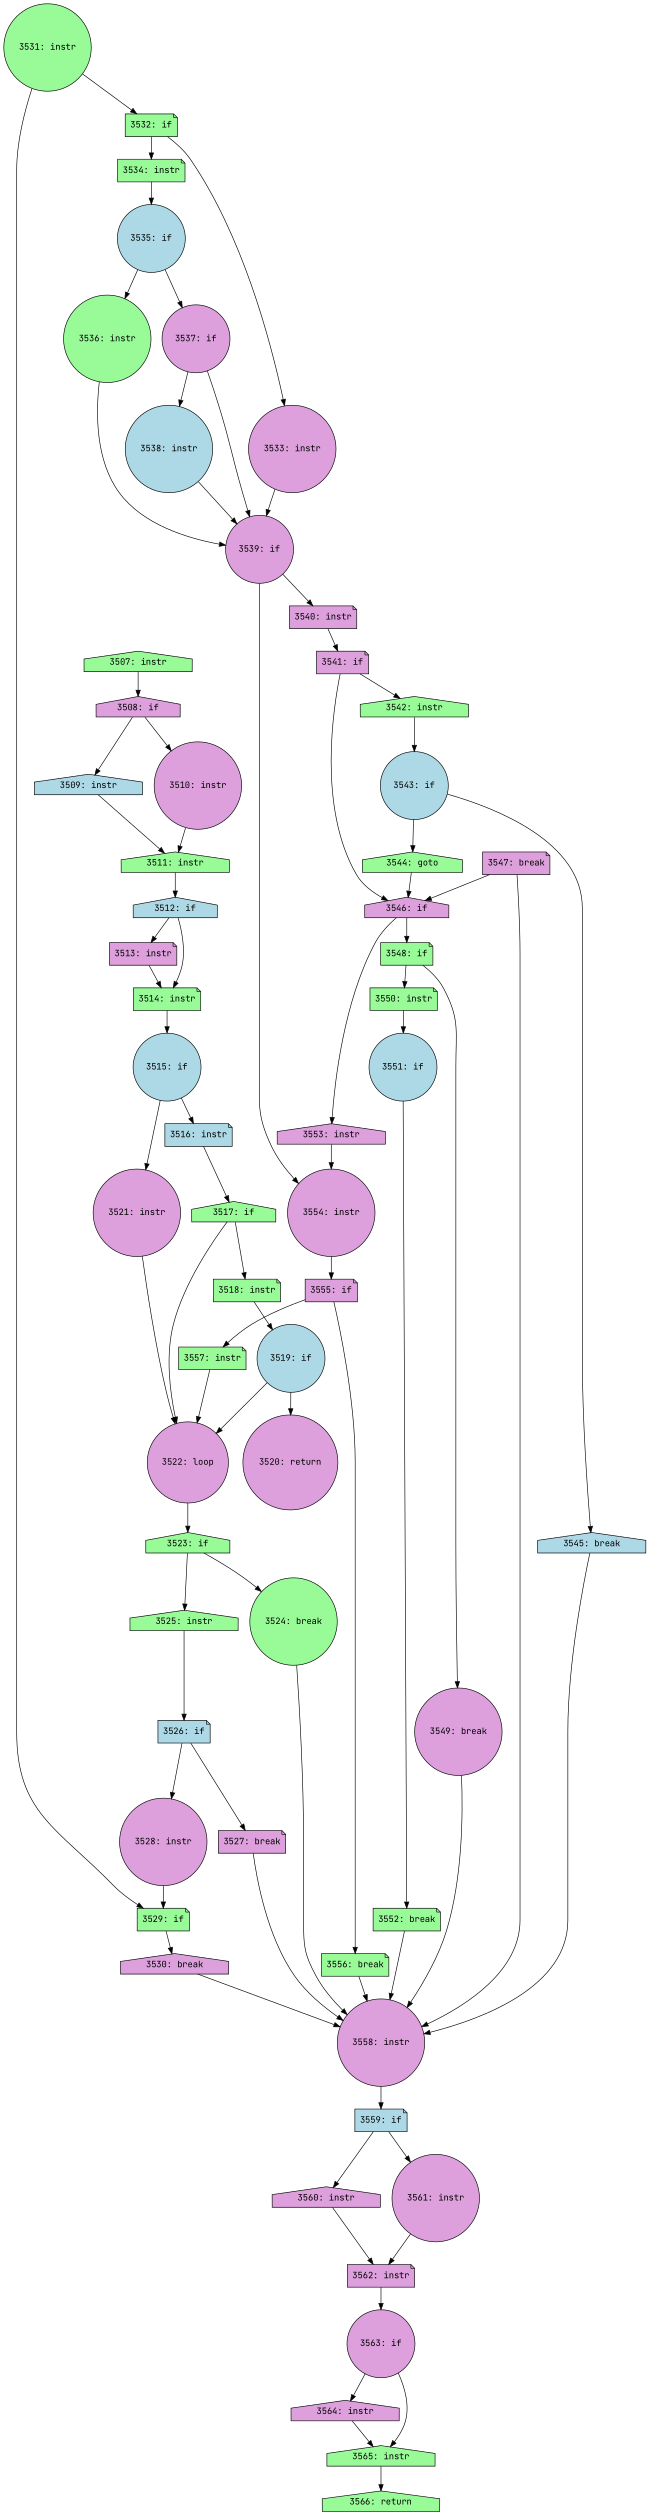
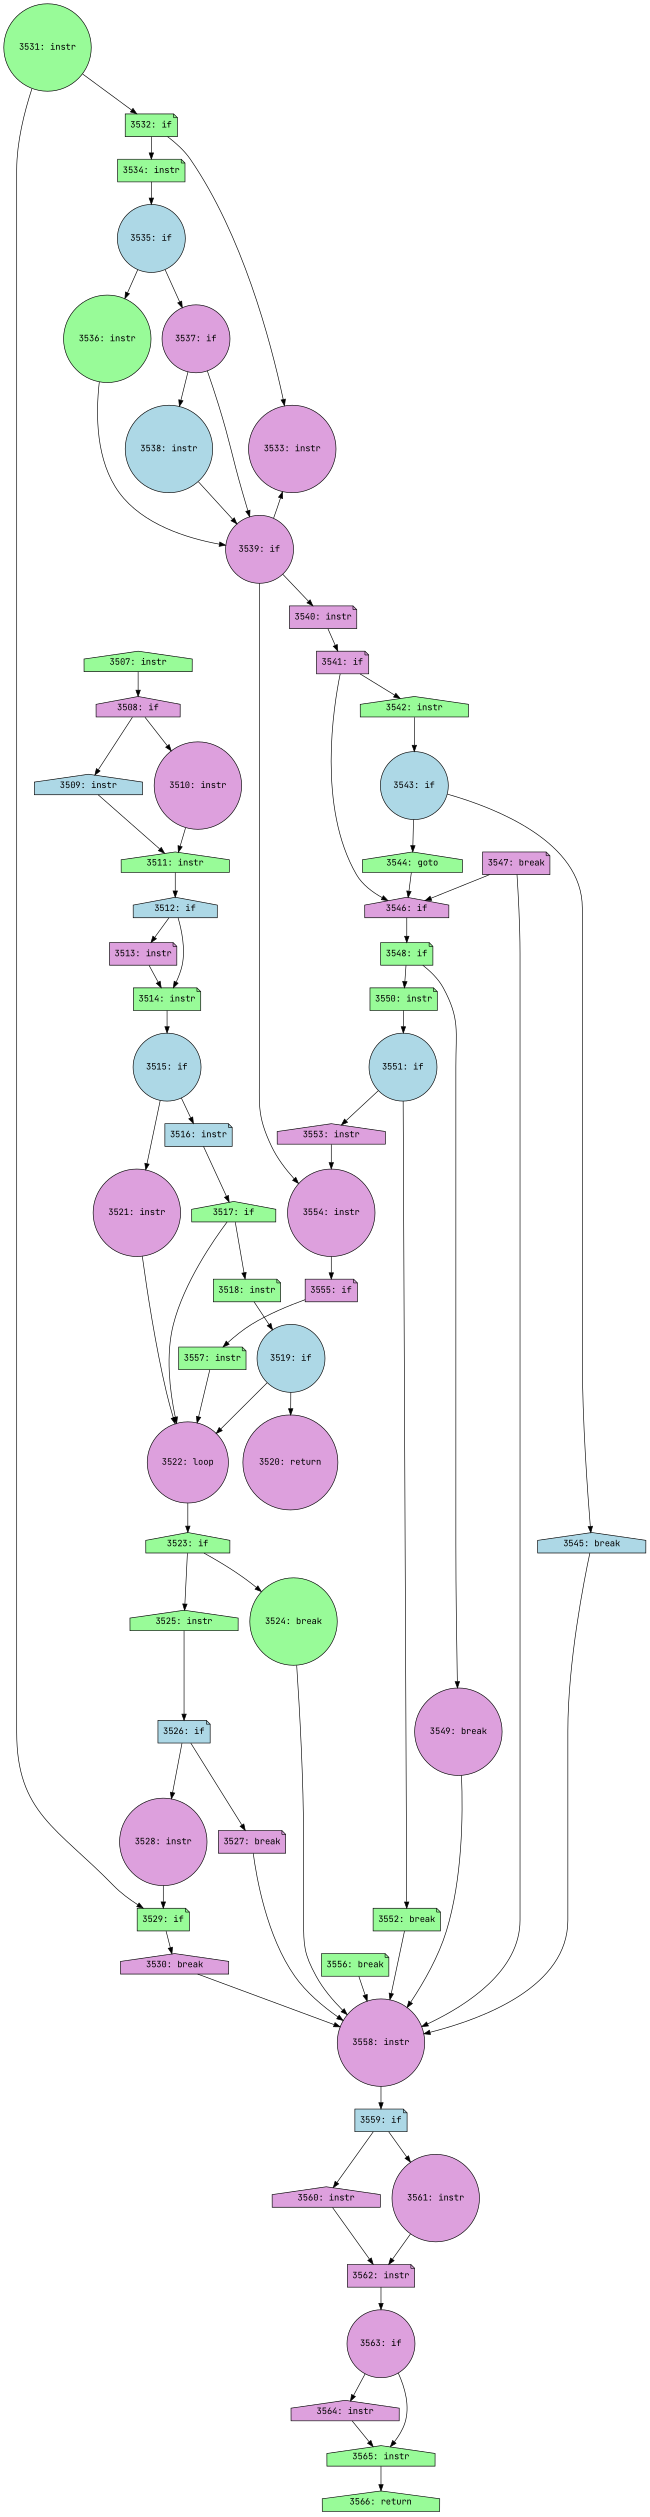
edge "3533: instr" -> "3539: if": reversed
edge "3546: if" -> "3553: instr": now "3551: if" -> "3553: instr"
edge "3555: if" -> "3556: break": removed
